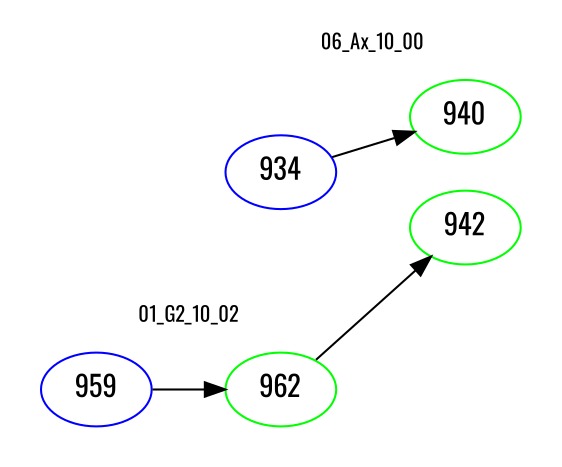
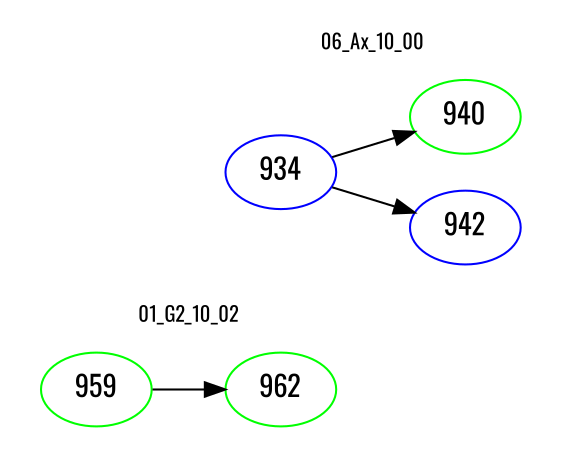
node "942": color green -> blue
edge "962" -> "942": now "934" -> "942"
node "959": color blue -> green
